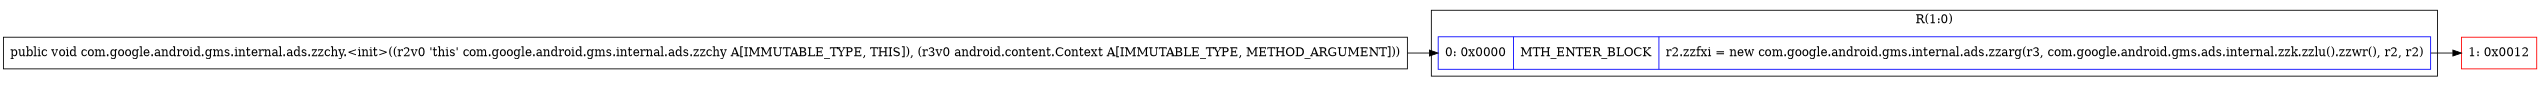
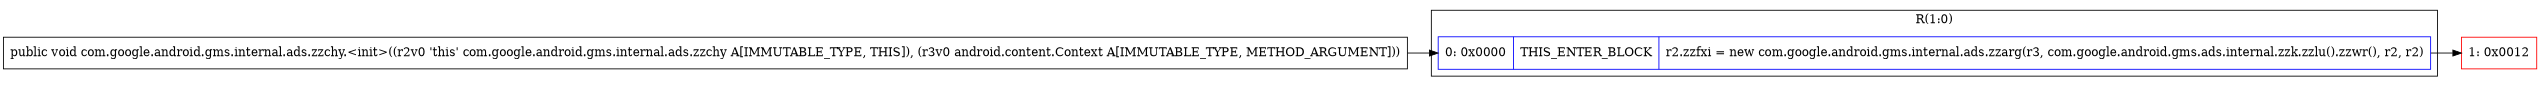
node "0: 0x0000": text "MTH_ENTER_BLOCK" -> "THIS_ENTER_BLOCK"
